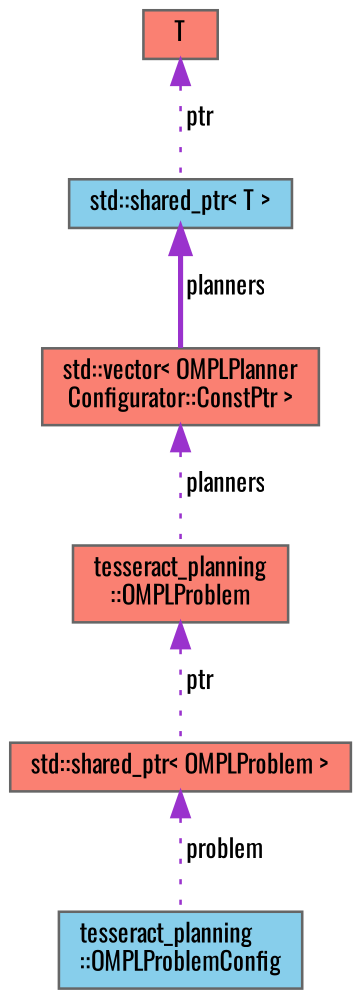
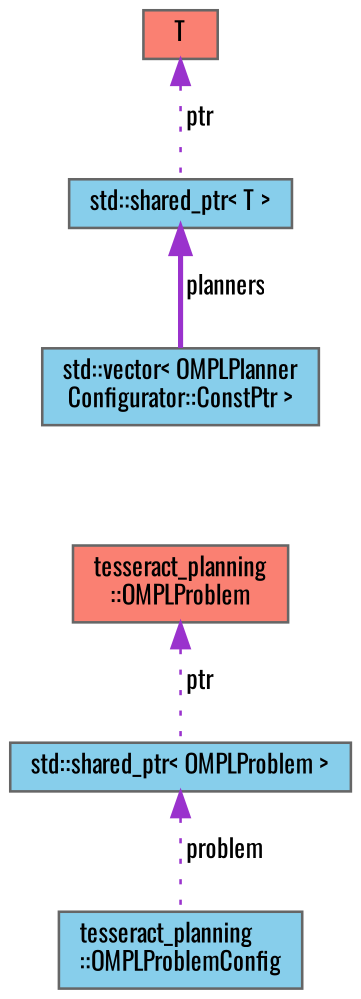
node "std::vector< OMPLPlanner Configurator::ConstPtr >": fillcolor salmon -> skyblue
edge "tesseract_planning ::OMPLProblem" -> "std::vector< OMPLPlanner Configurator::ConstPtr >": removed, label "planners"
node "std::shared_ptr< OMPLProblem >": fillcolor salmon -> skyblue
